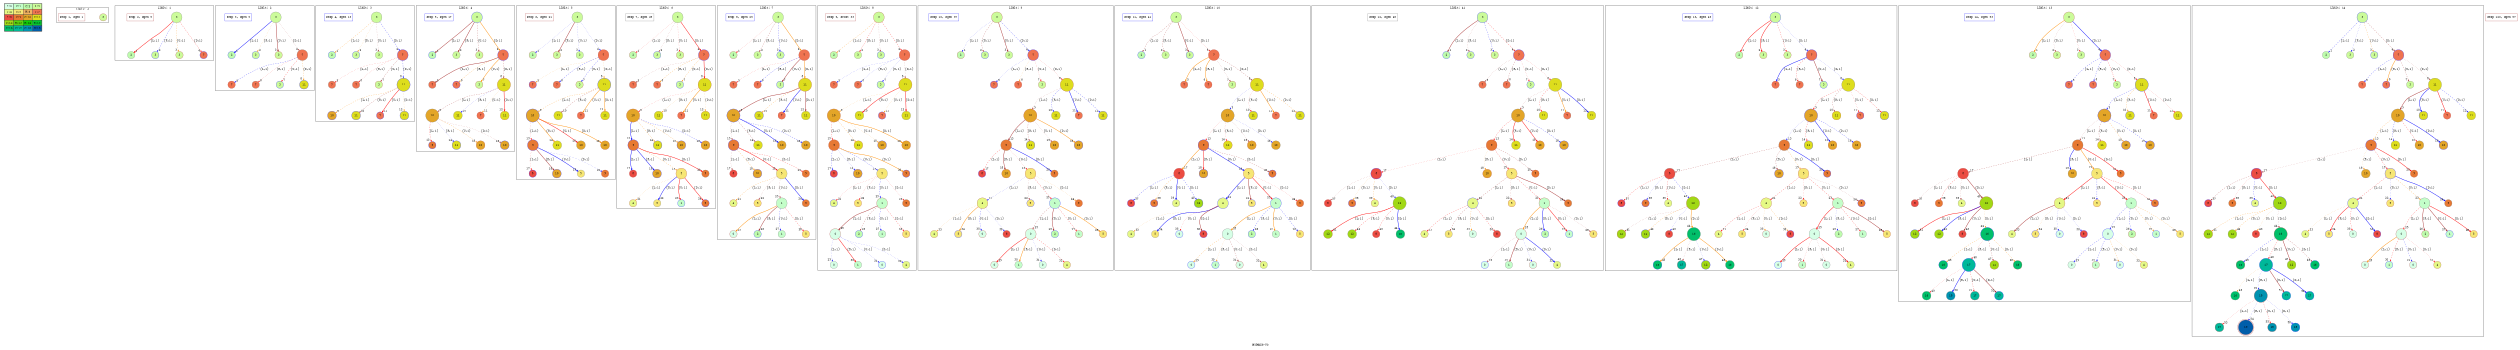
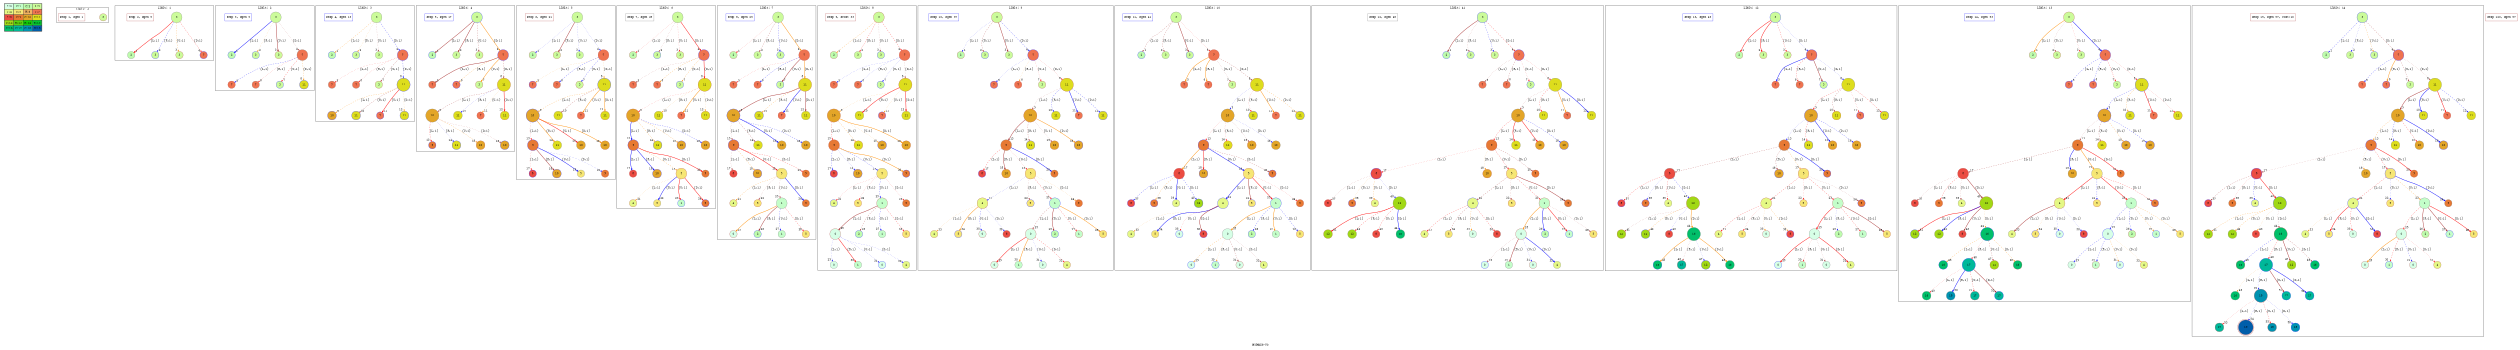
node "#exp 15, #gen 57, cost:10": added
